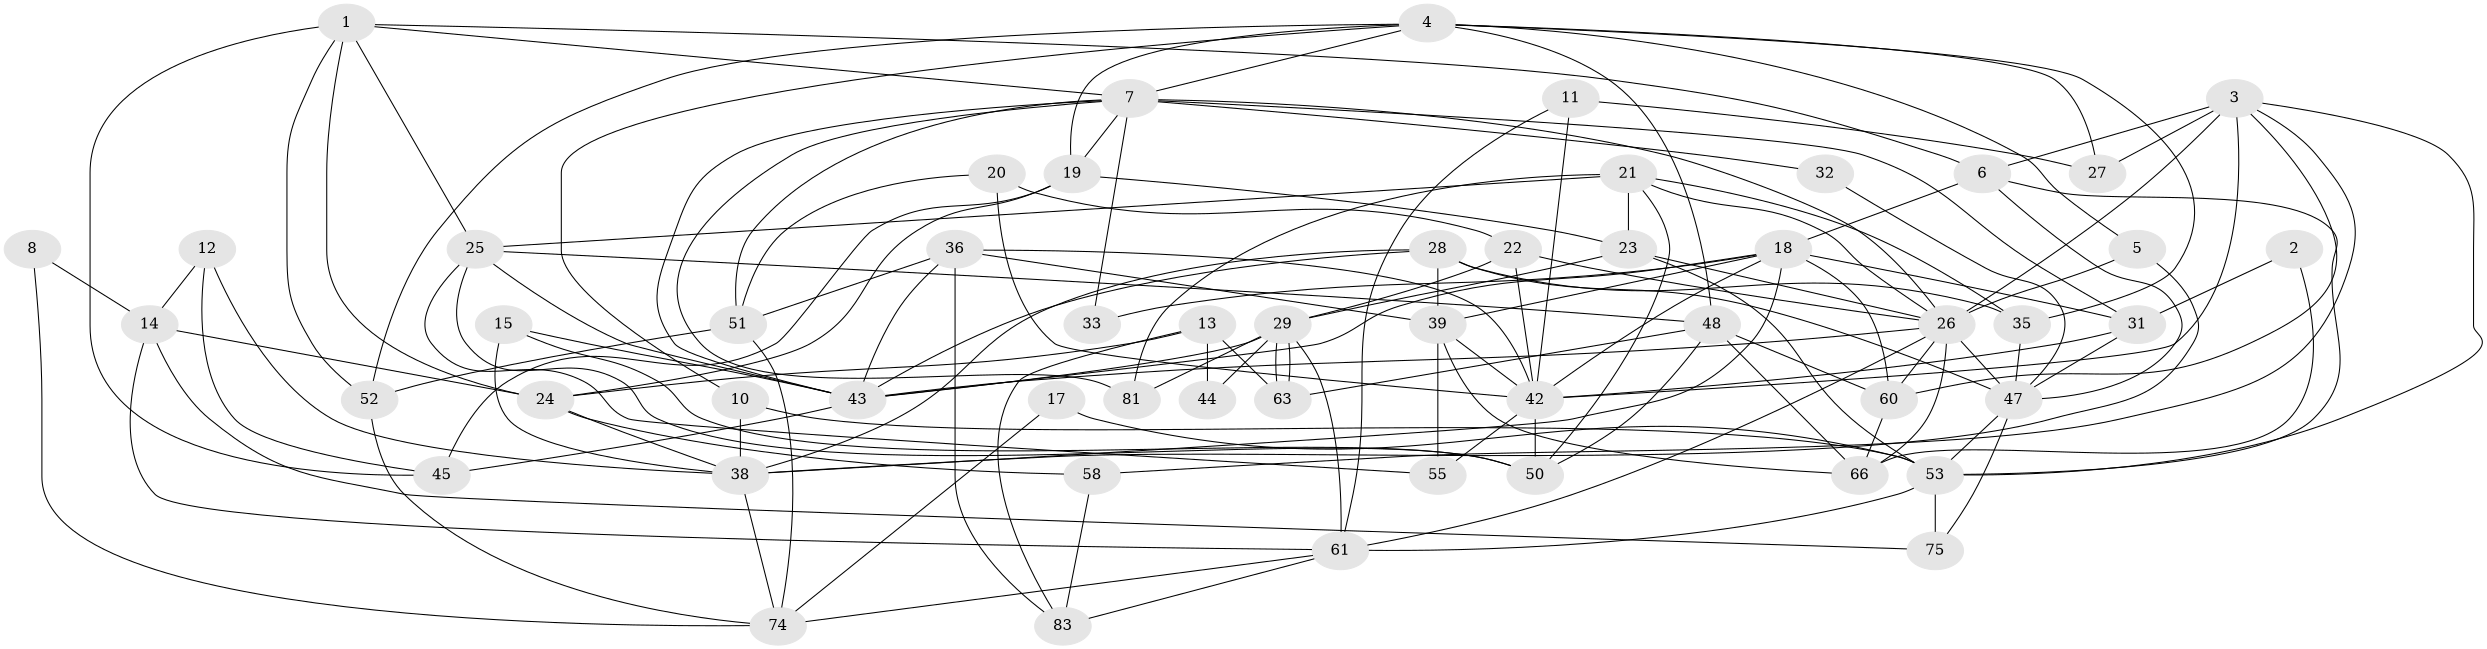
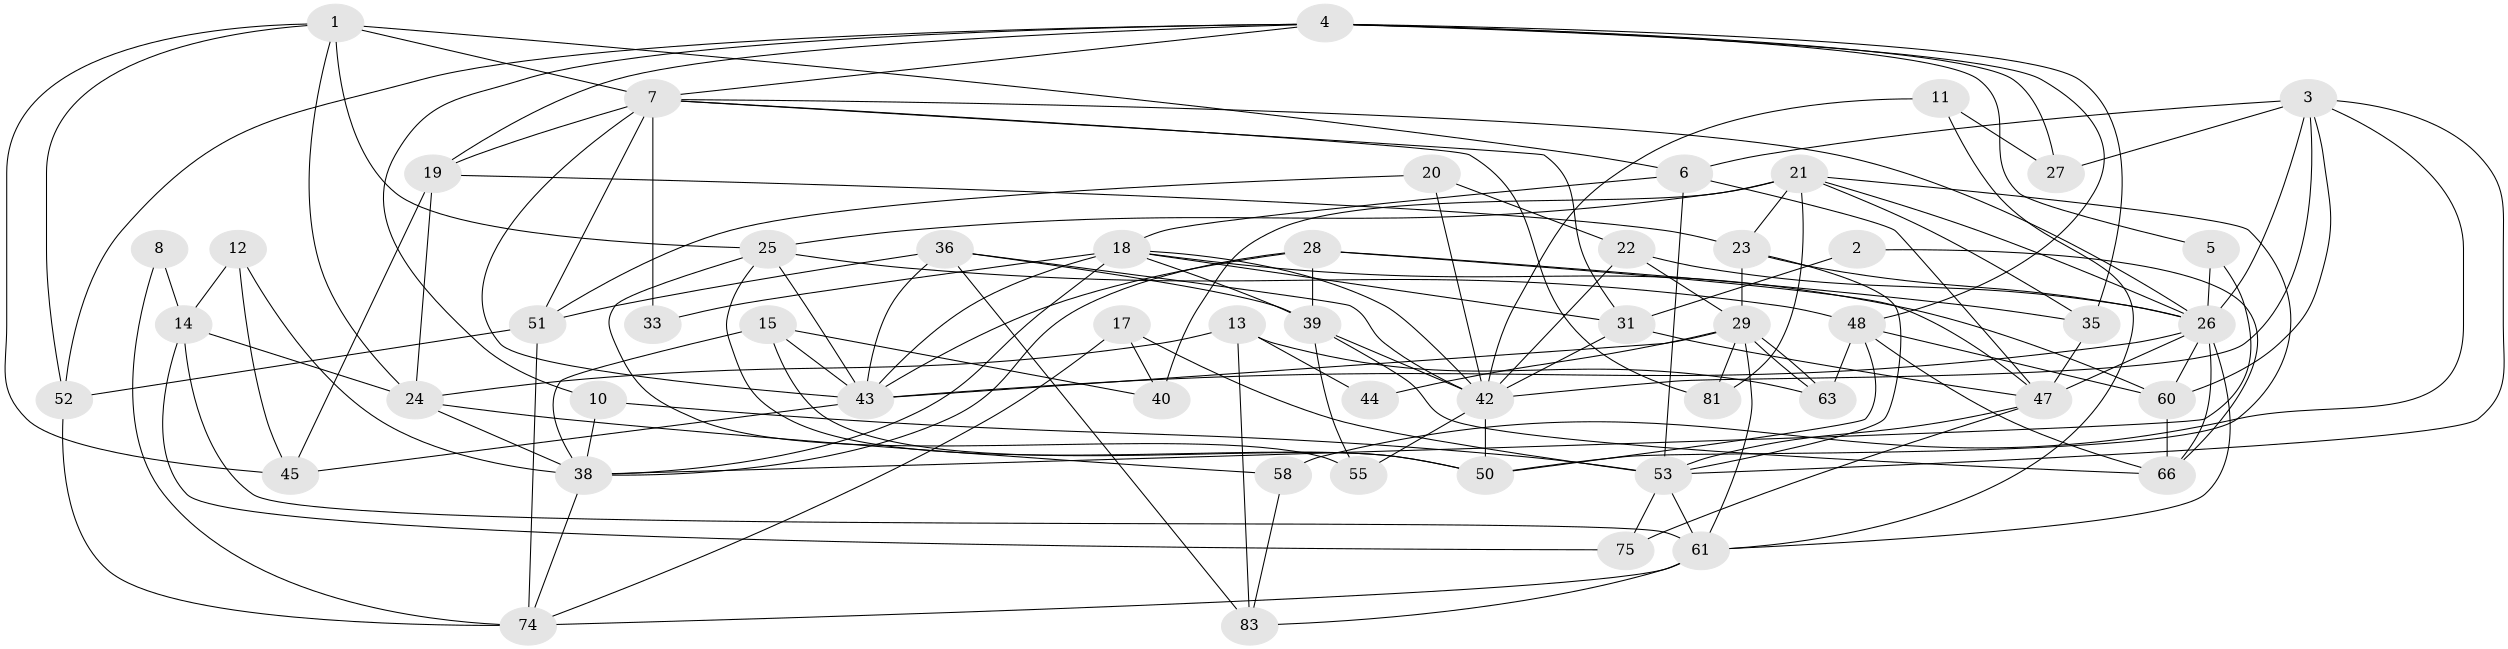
node "32": removed
node "40": added
